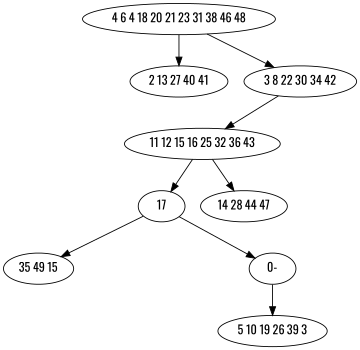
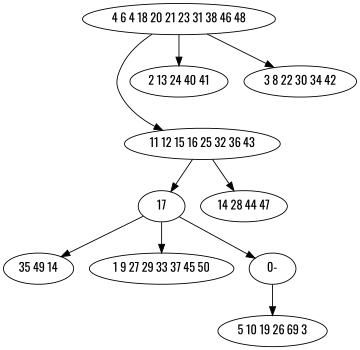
node "2 13 27 40 41": label "2 13 27 40 41" -> "2 13 24 40 41"
edge "3 8 22 30 34 42" -> "11 12 15 16 25 32 36 43": now "4 6 4 18 20 21 23 31 38 46 48" -> "11 12 15 16 25 32 36 43"
node "35 49 15": label "35 49 15" -> "35 49 14"
node "1 9 27 29 33 37 45 50": added
node "5 10 19 26 39 3": label "5 10 19 26 39 3" -> "5 10 19 26 69 3"
